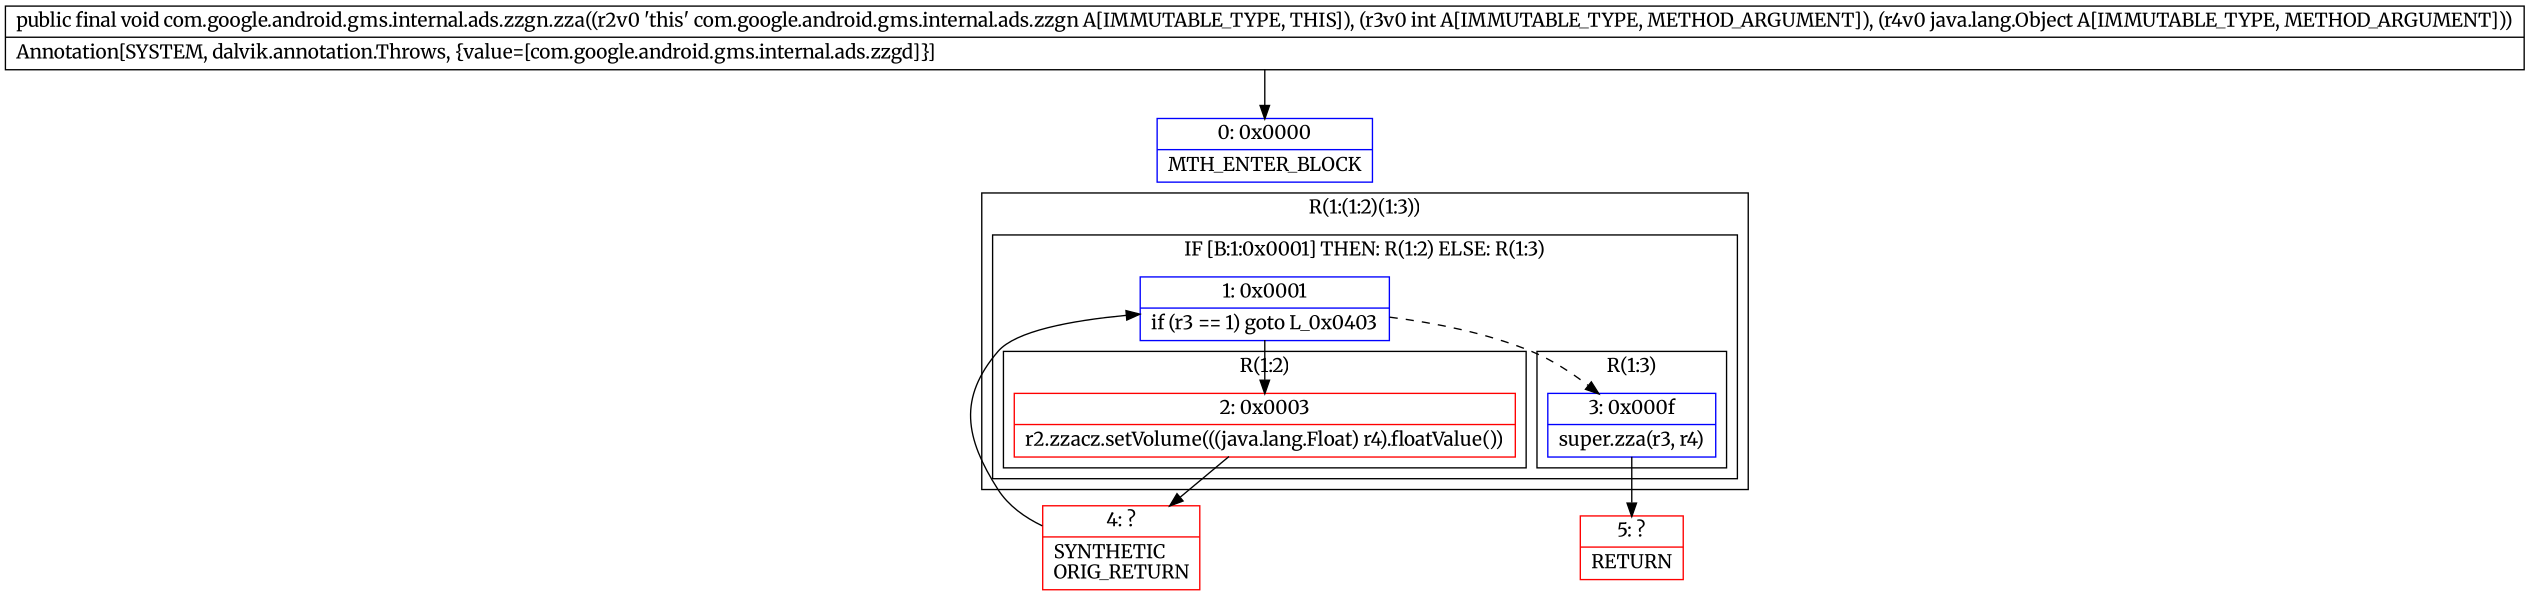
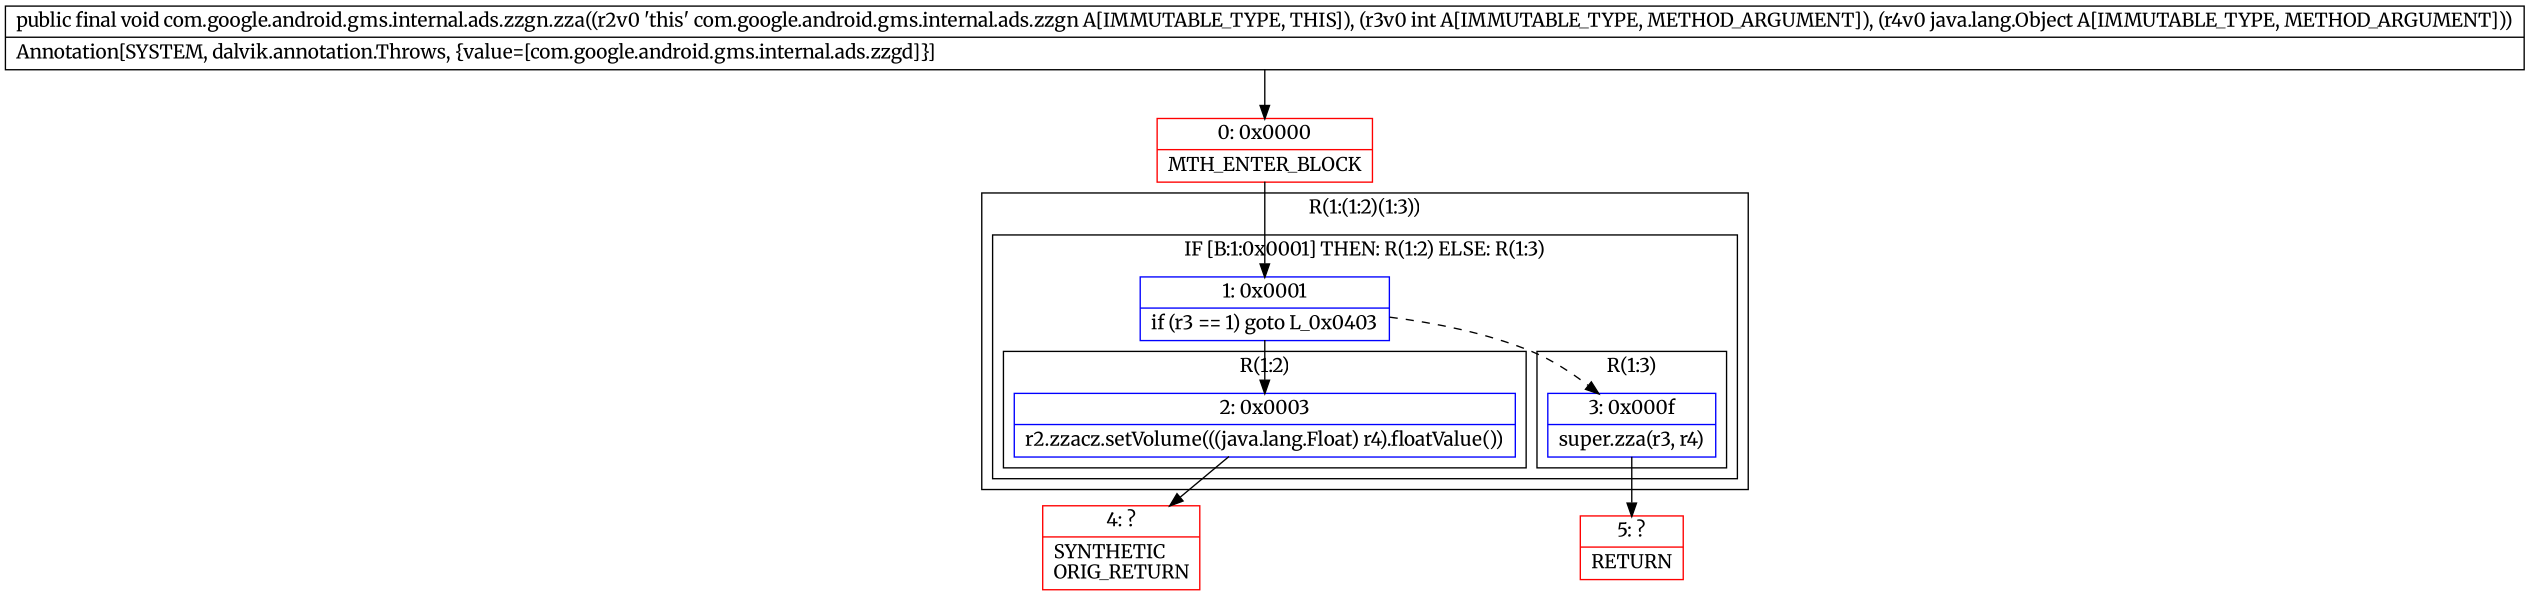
node "0: 0x0000": color blue -> red
edge "4: ?" -> "1: 0x0001": now "0: 0x0000" -> "1: 0x0001"
node "2: 0x0003": color red -> blue
